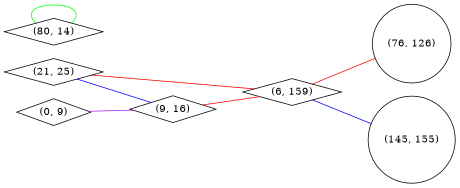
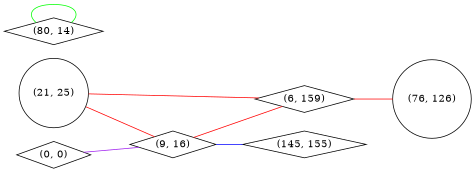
node "(21, 25)": shape diamond -> circle
edge "(21, 25)" -- "(9, 16)": color blue -> red
node "(0, 9)": label "(0, 9)" -> "(0, 0)"
edge "(6, 159)" -- "(145, 155)": now "(9, 16)" -- "(145, 155)"
node "(145, 155)": shape circle -> diamond
